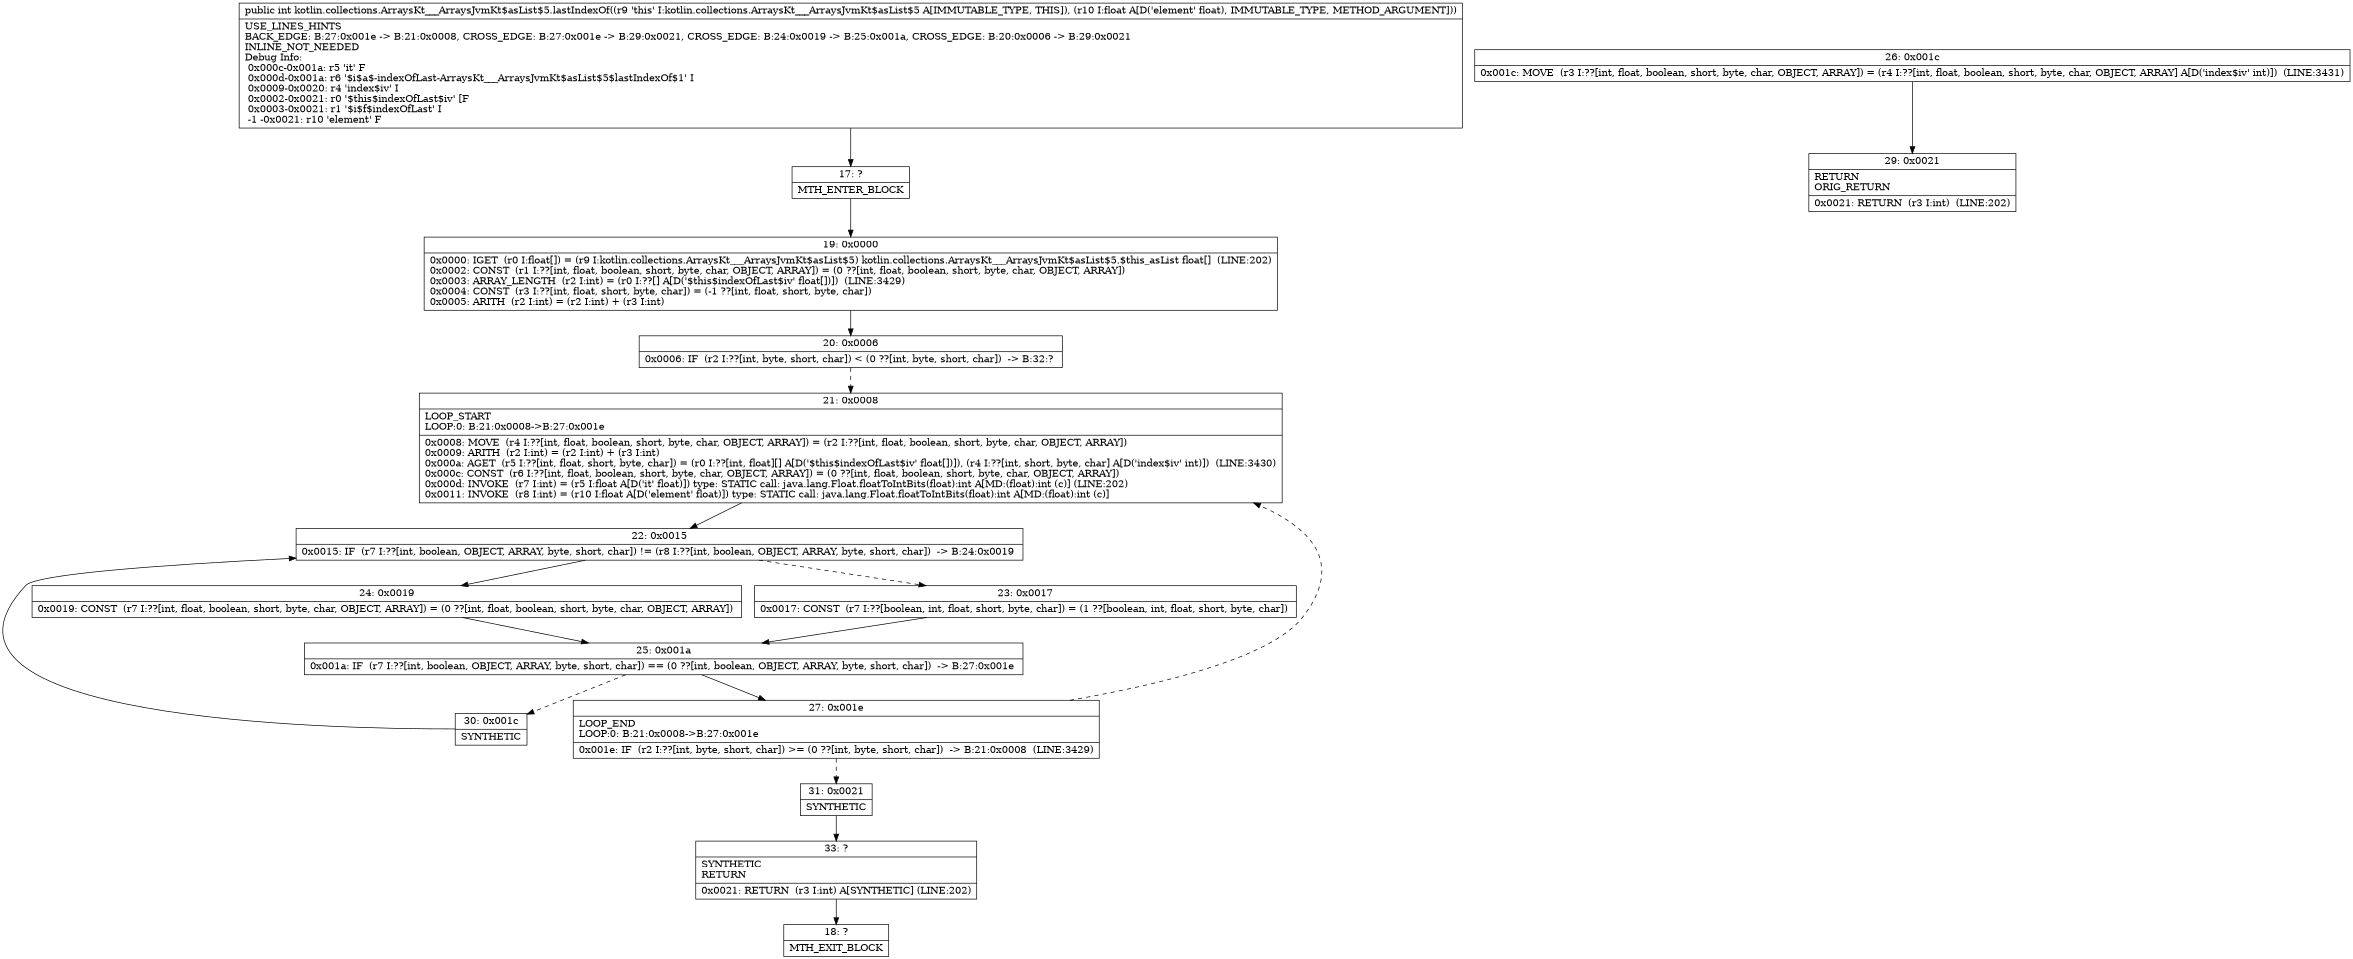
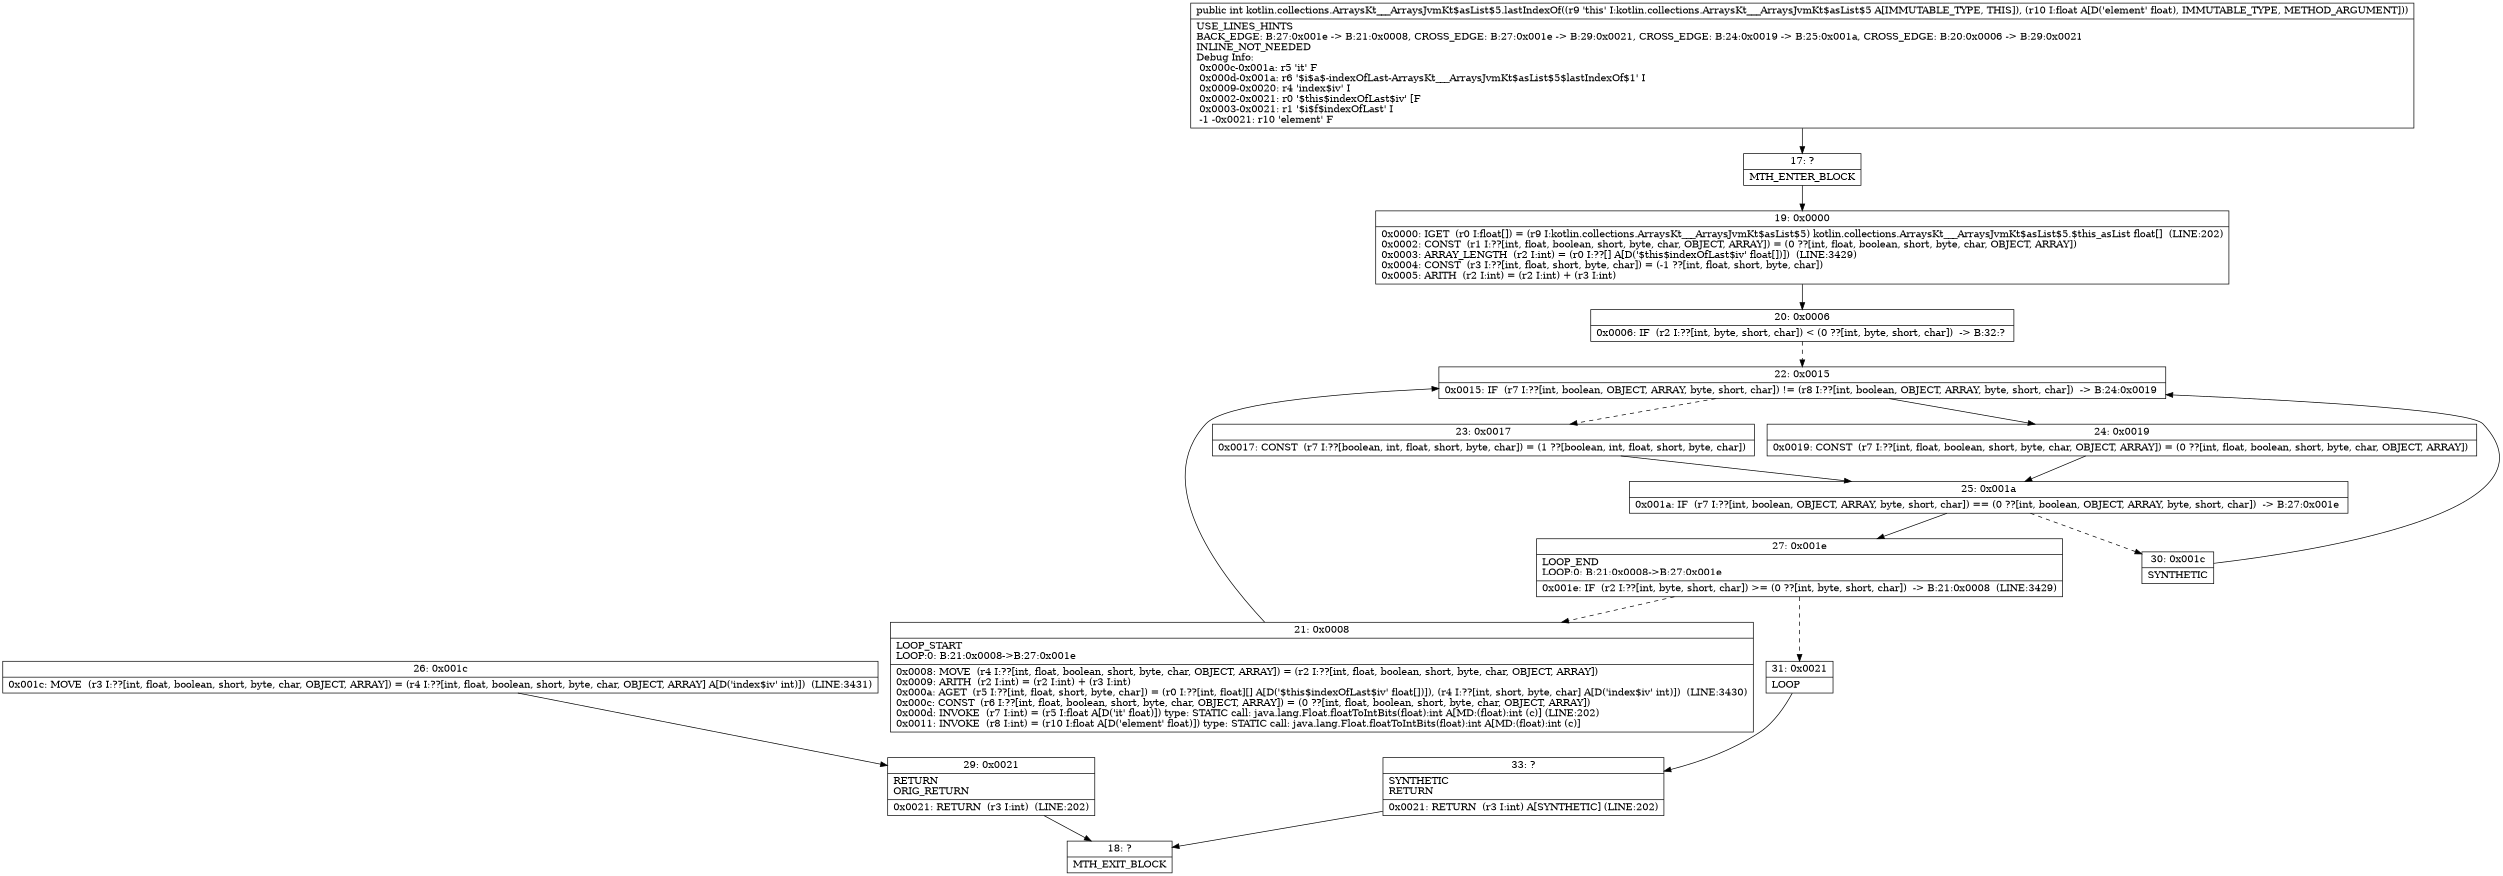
edge "20: 0x0006" -> "21: 0x0008": now "20: 0x0006" -> "22: 0x0015"
node "31: 0x0021": text "SYNTHETIC" -> "LOOP"
edge "29: 0x0021" -> "18: ?": added
